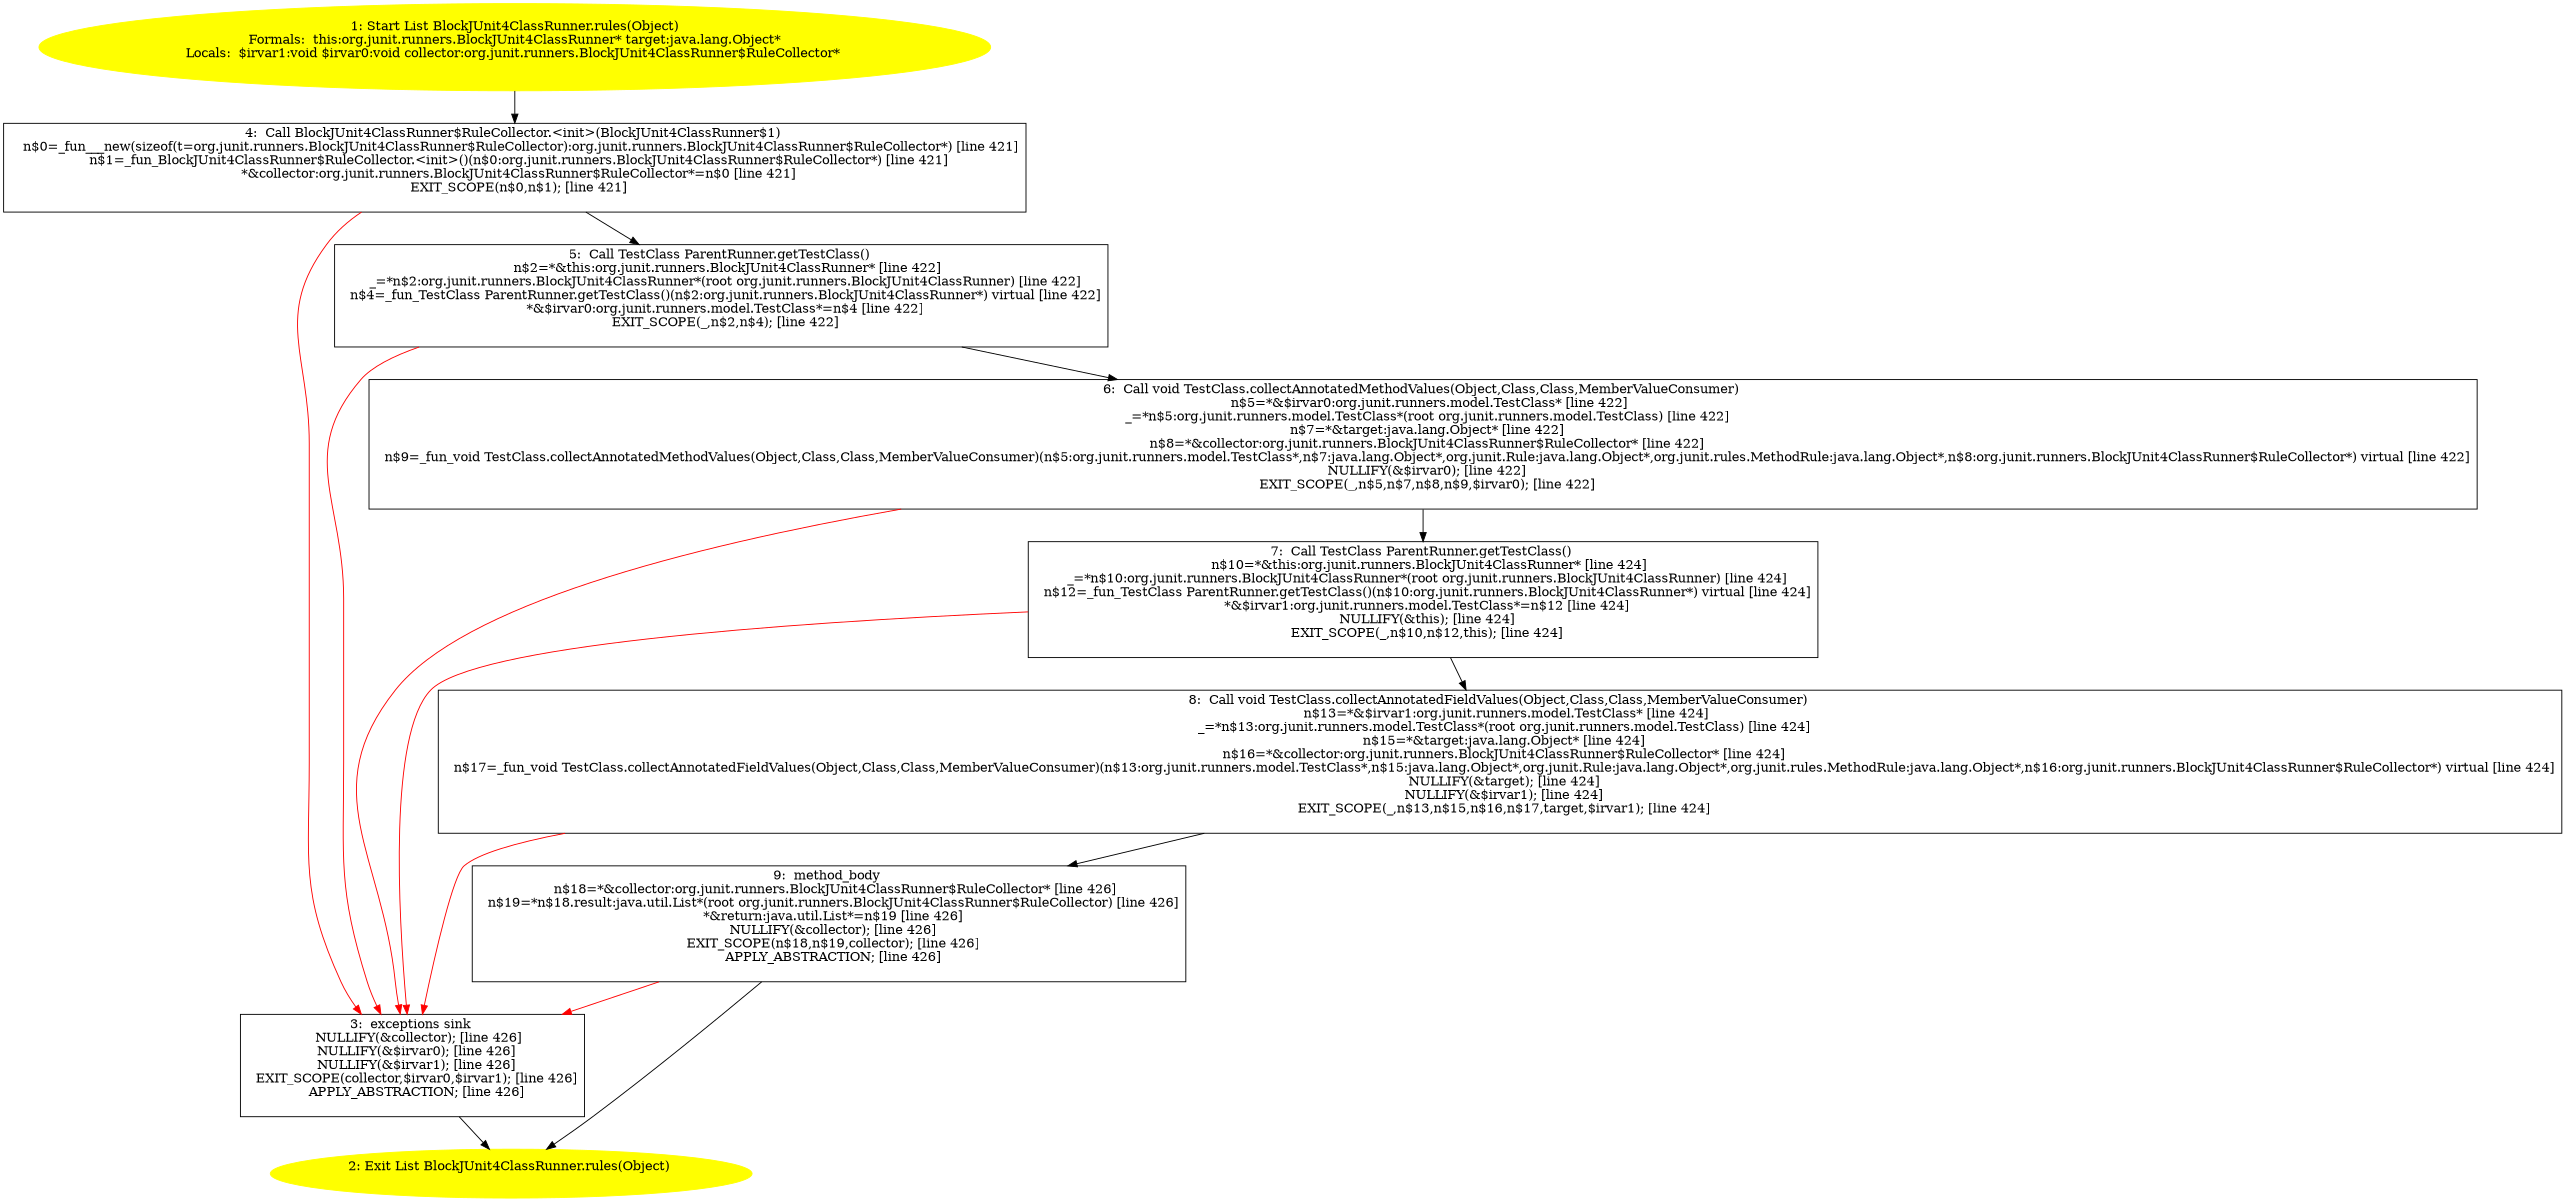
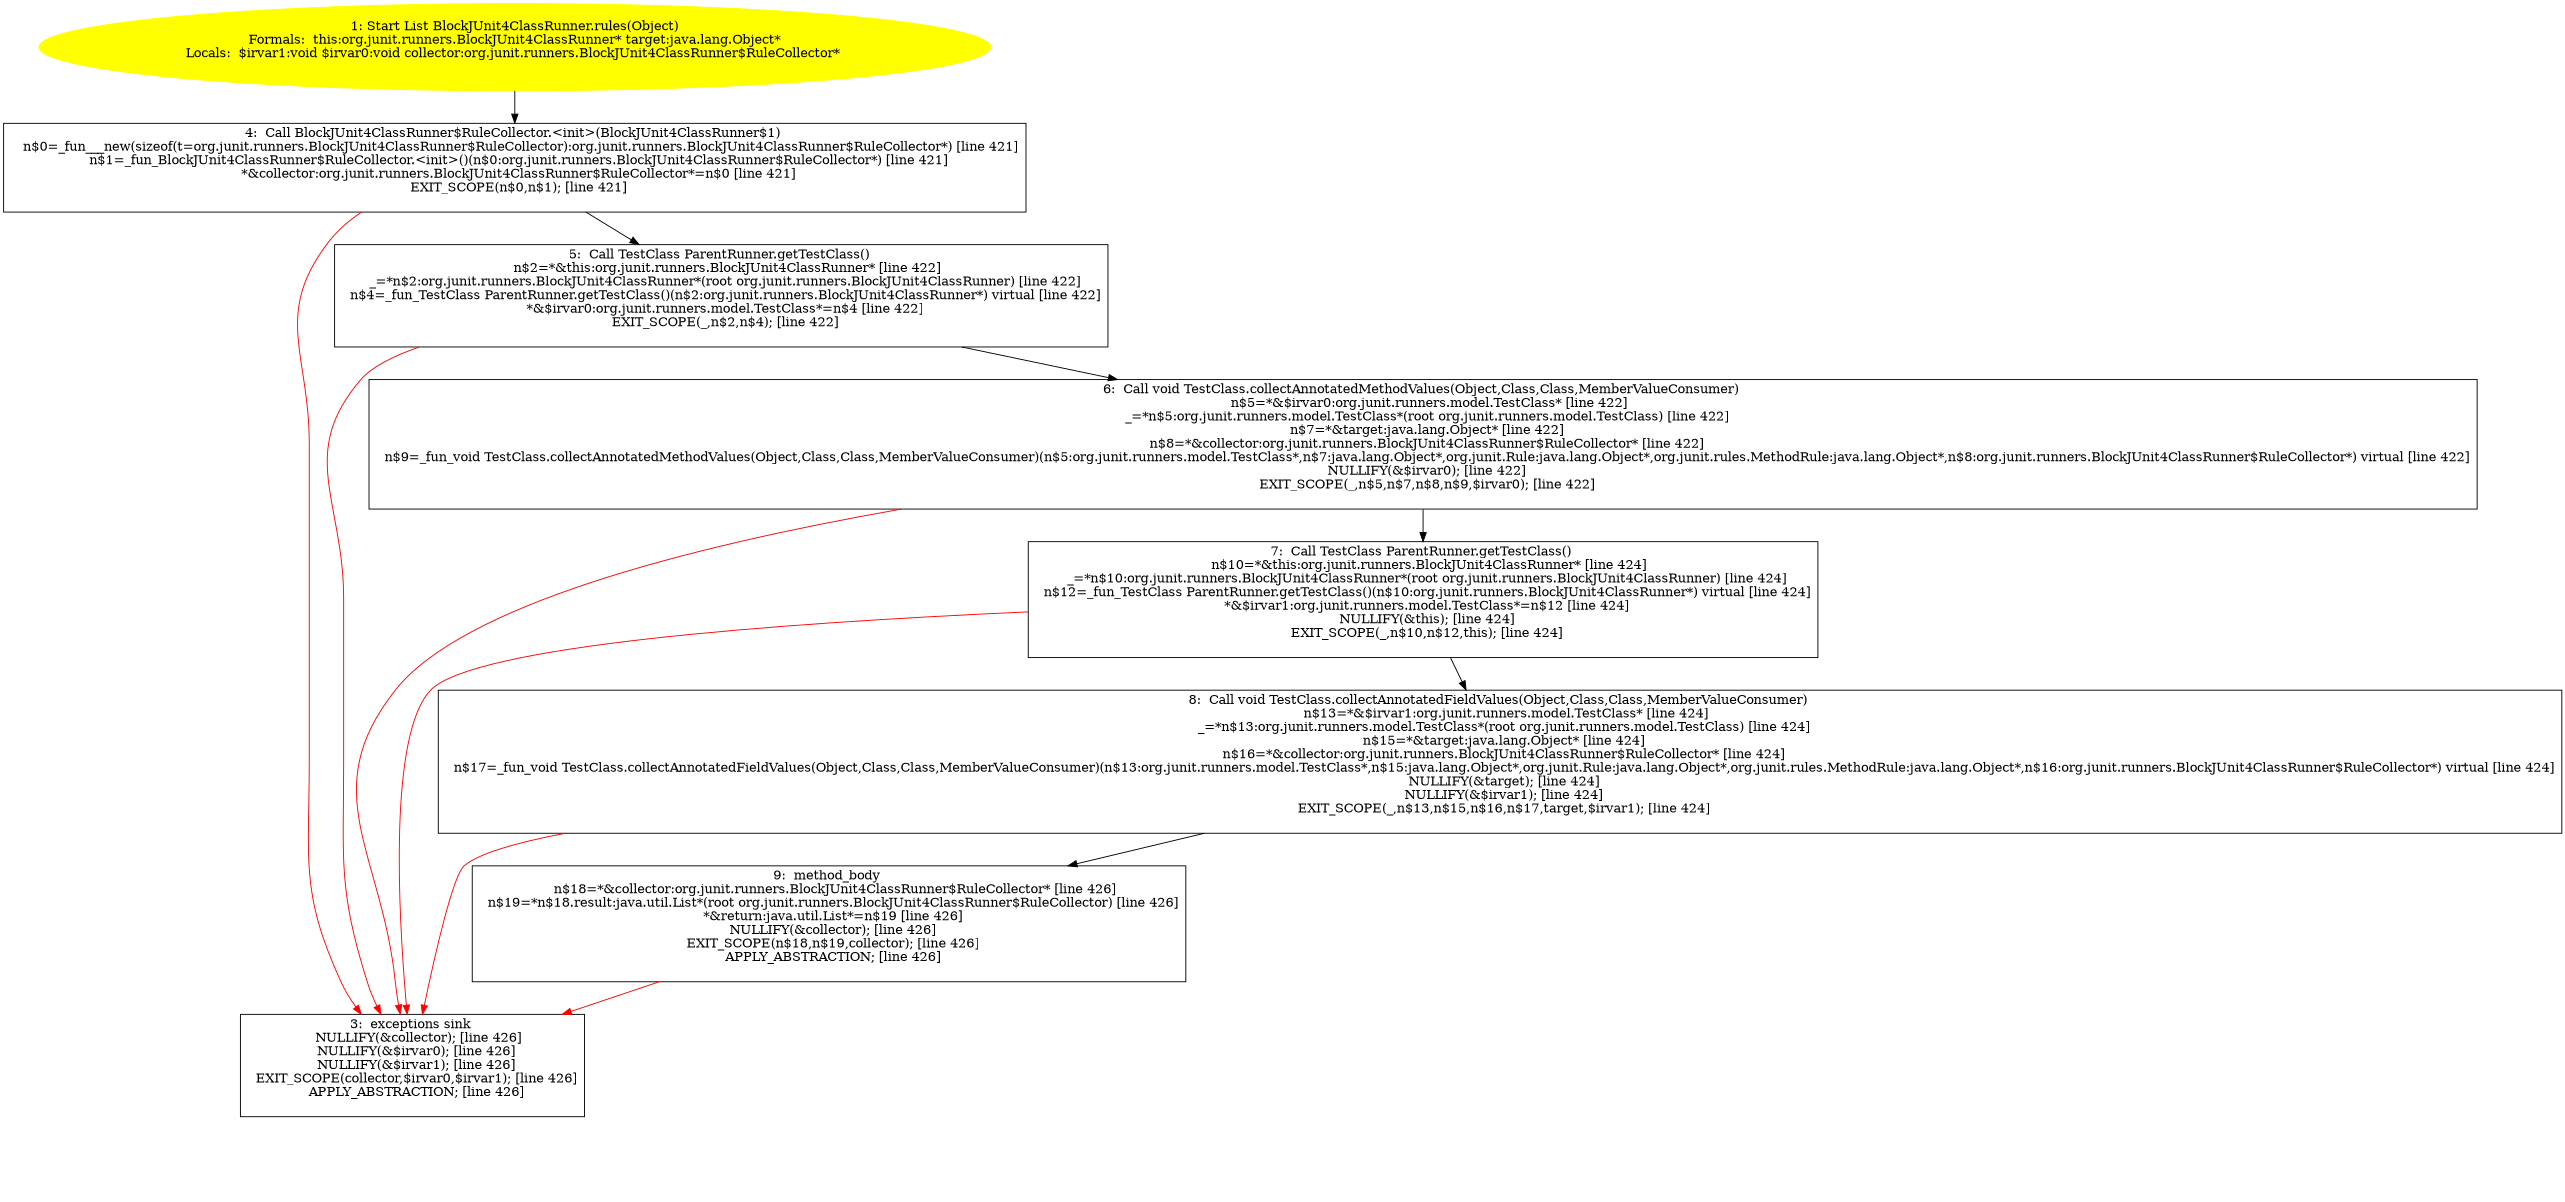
node "2: Exit List BlockJUnit4ClassRunner.rules(Object)": removed
